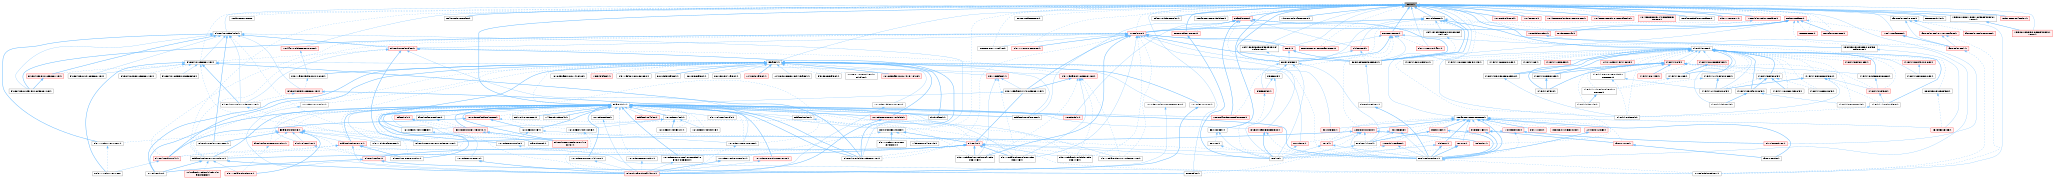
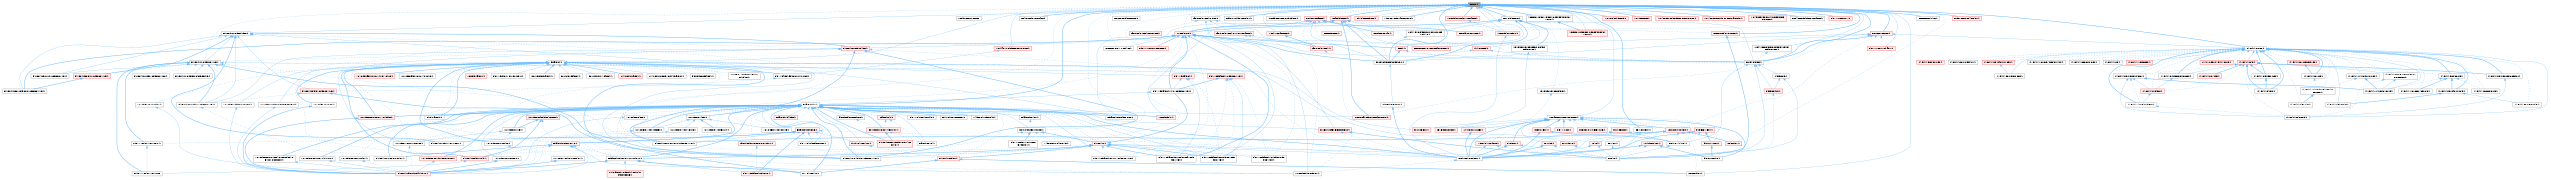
edge "RigVMActionMenuItem.h" -> "BlueprintNodeBinder.h": now "RigVMActionMenuItem.h" -> "BlueprintNodeSpawner.h"
edge "PhysicsSettings.h" -> "WorldSettings.h": now "GroomCache.h" -> "WorldSettings.h"
edge "EngineSharedPCH.h" -> "WorldSettings.h": style dashed -> bold
